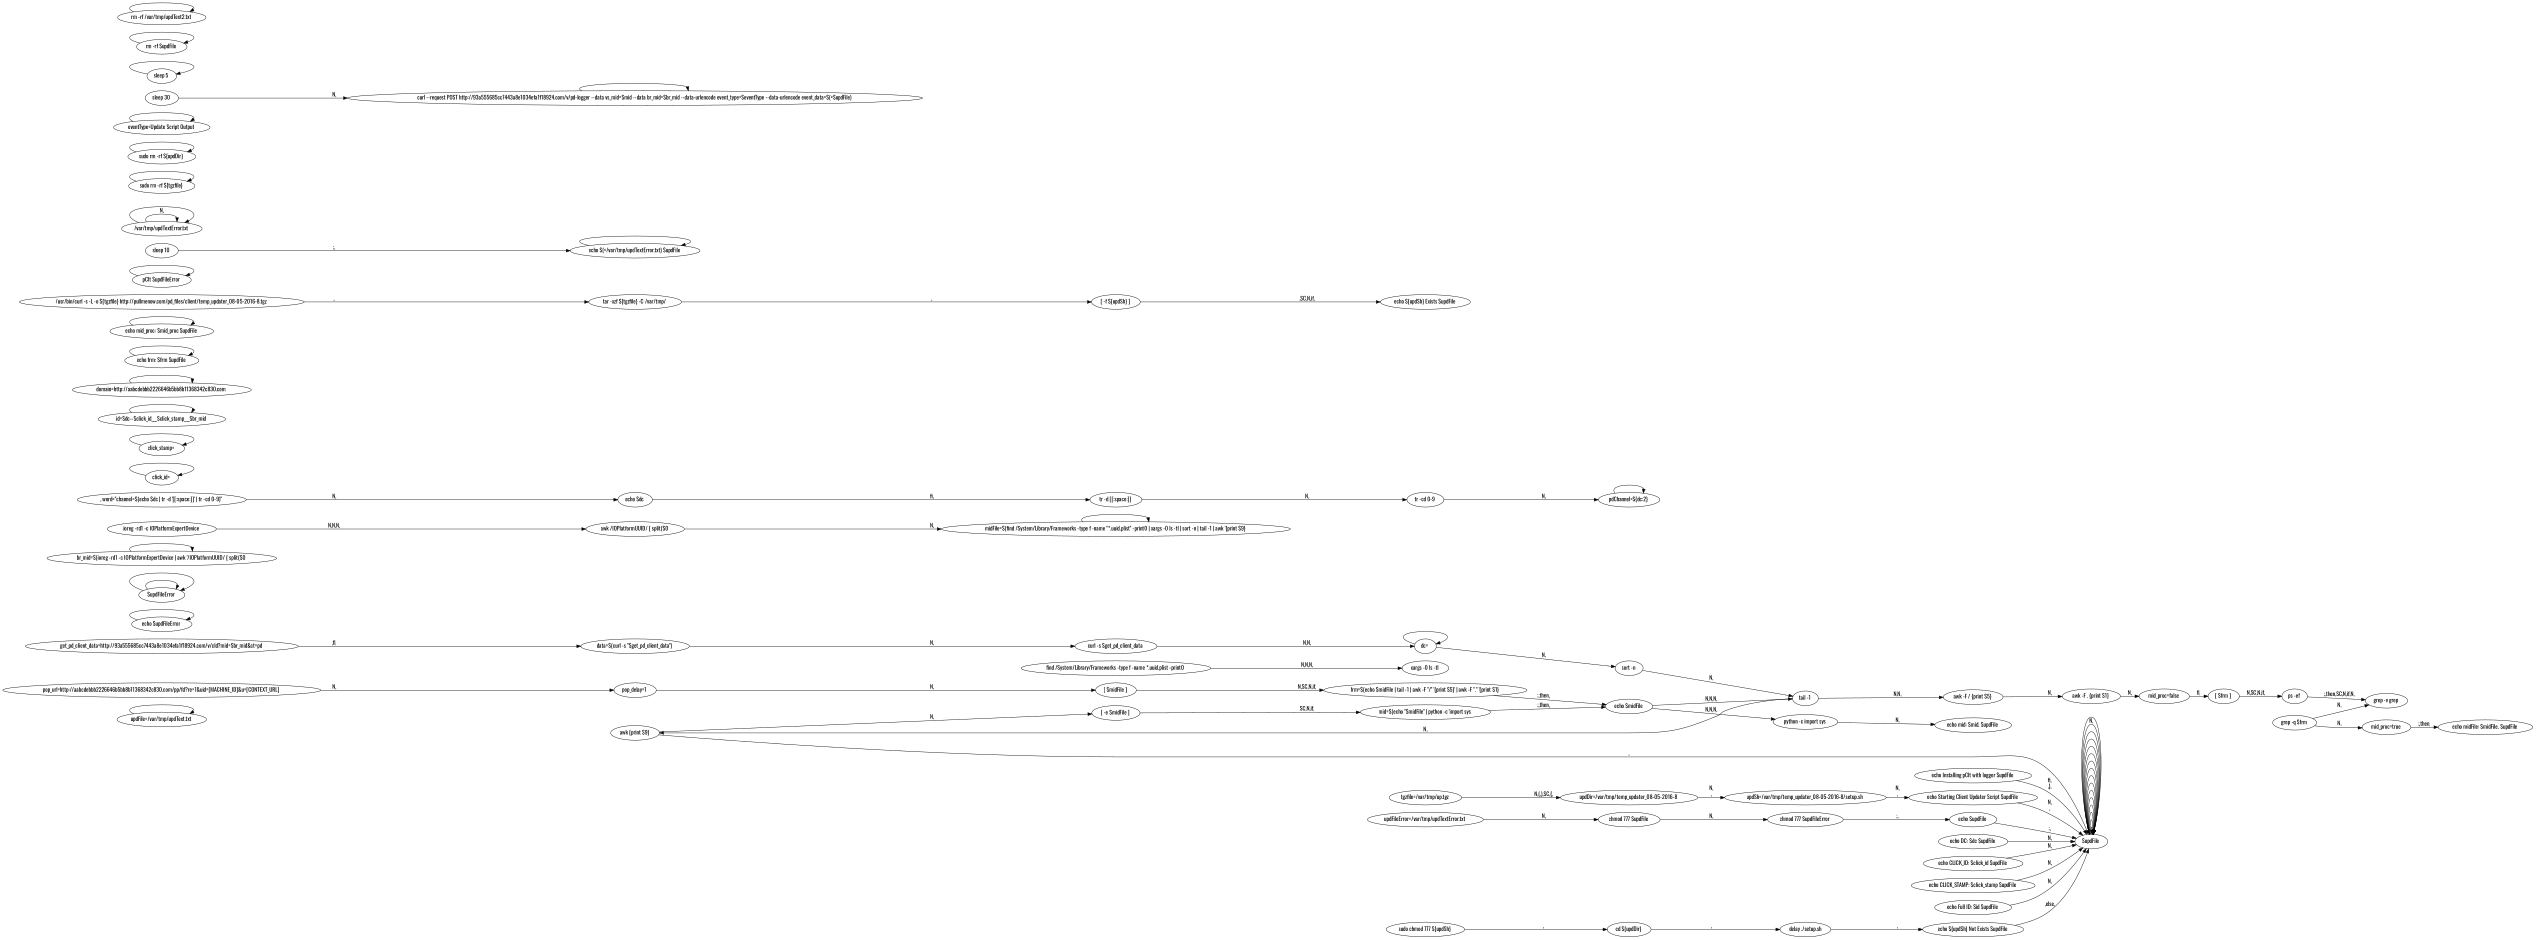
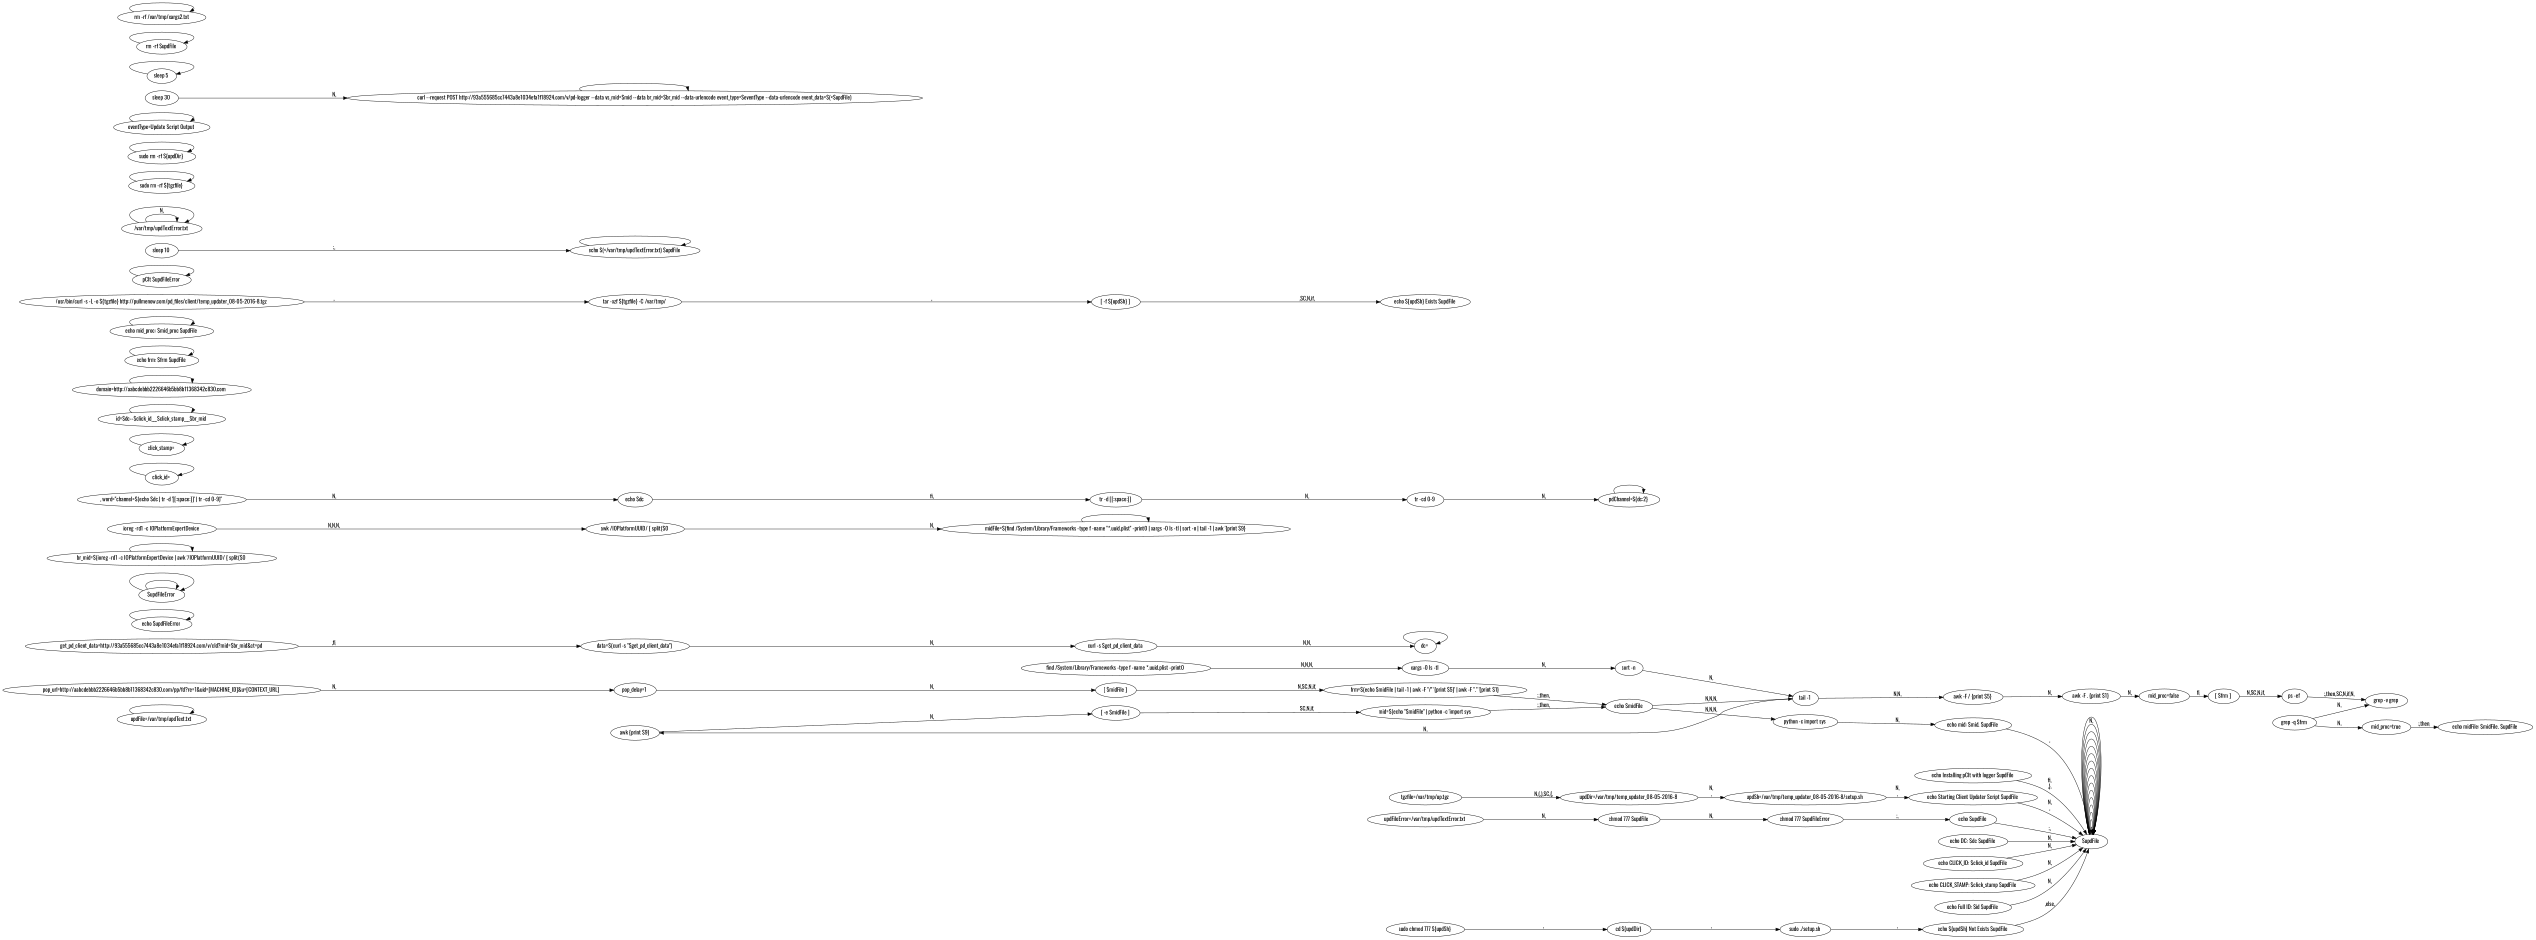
node "rm -rf /var/tmp/updText2.txt": label "rm -rf /var/tmp/updText2.txt" -> "rm -rf /var/tmp/xargs2.txt"
edge "dc=" -> "sort -n": now "xargs -0 ls -tl" -> "sort -n"
edge "awk {print $9}" -> "$updFile": now "echo mid: $mid. $updFile" -> "$updFile"
node "delay ./setup.sh": label "delay ./setup.sh" -> "sudo ./setup.sh"
